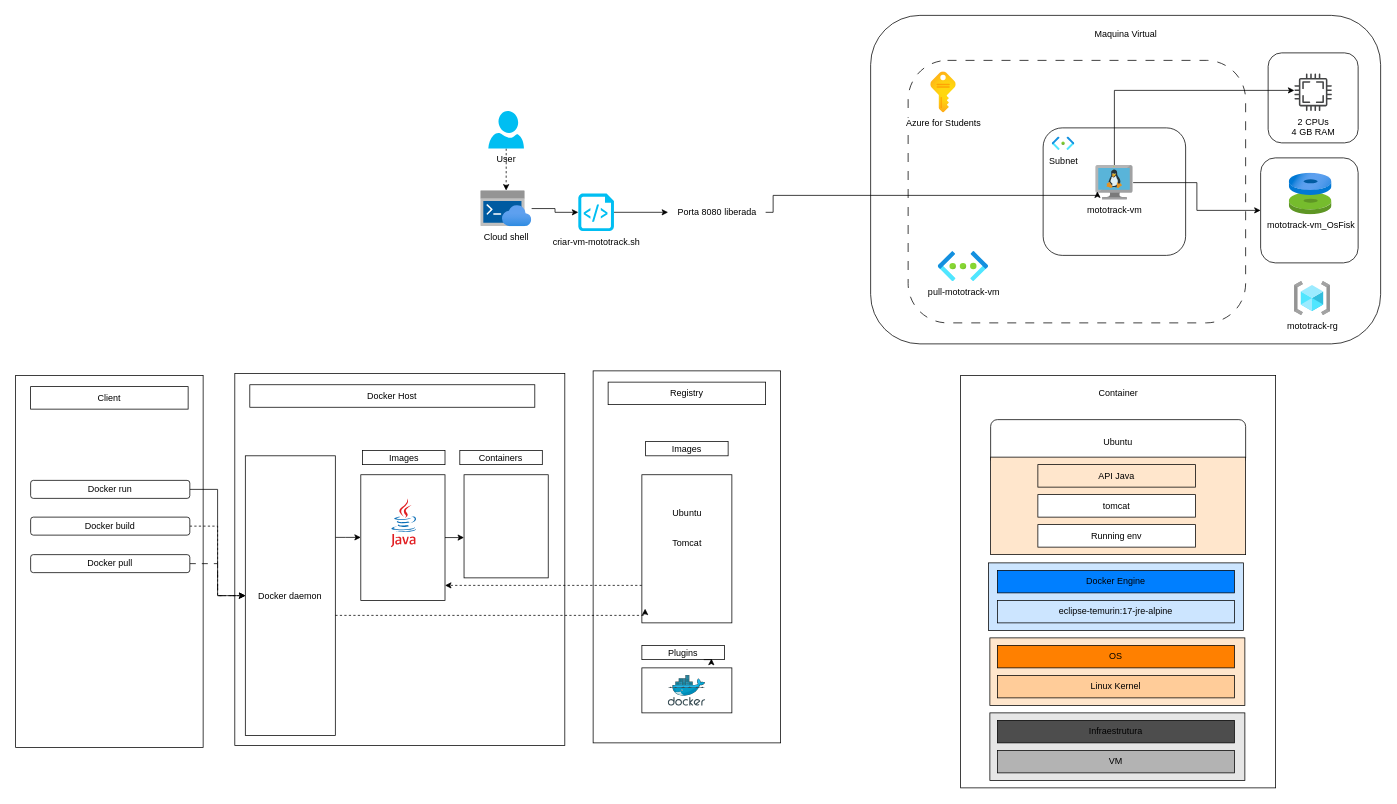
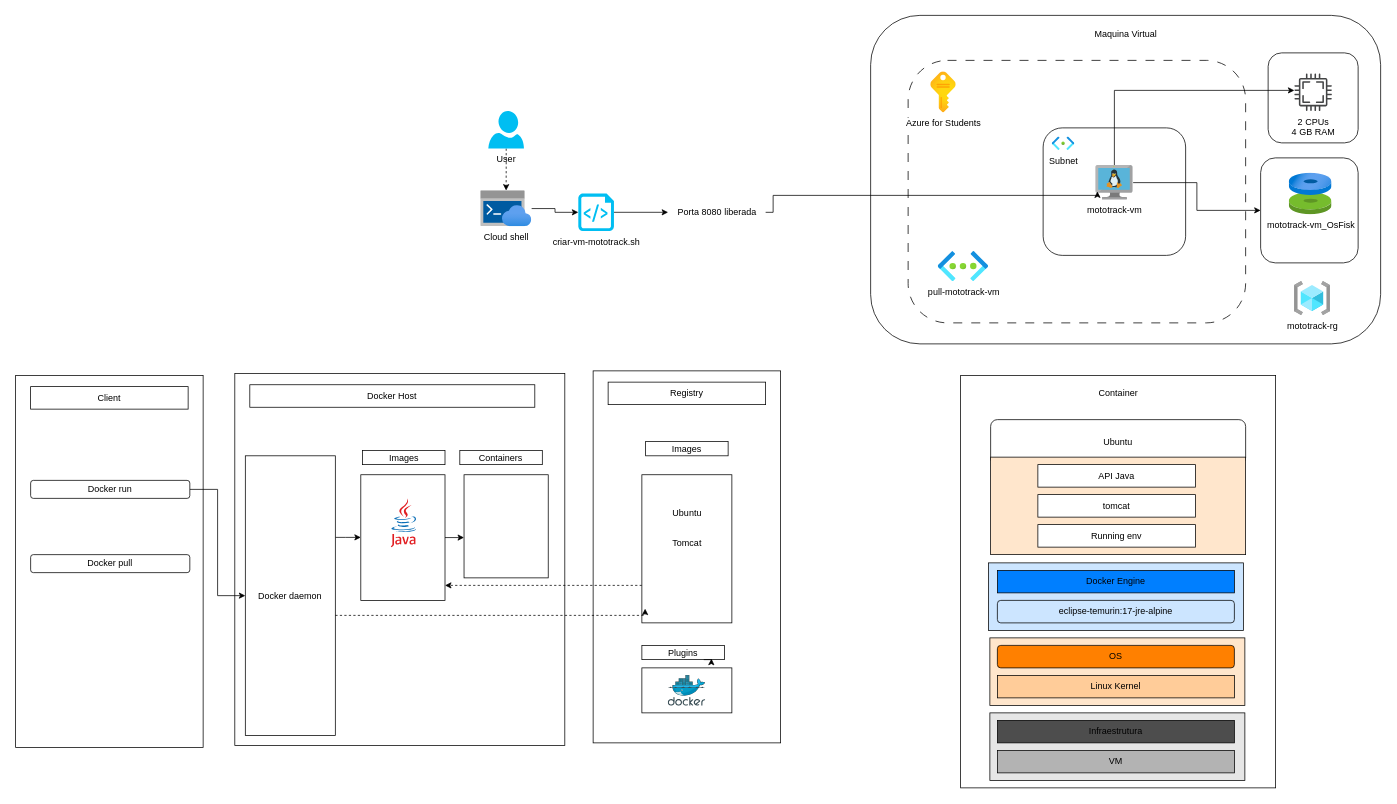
node "API Java": fillcolor #ffe6cc -> #ffffff
node "Docker build": removed
edge "Docker build" -> "Docker daemon": removed
edge "Docker pull" -> "Docker daemon": removed
node "eclipse-temurin:17-jre-alpine": shape rectangle -> rounded rectangle
node "OS": shape rectangle -> rounded rectangle
